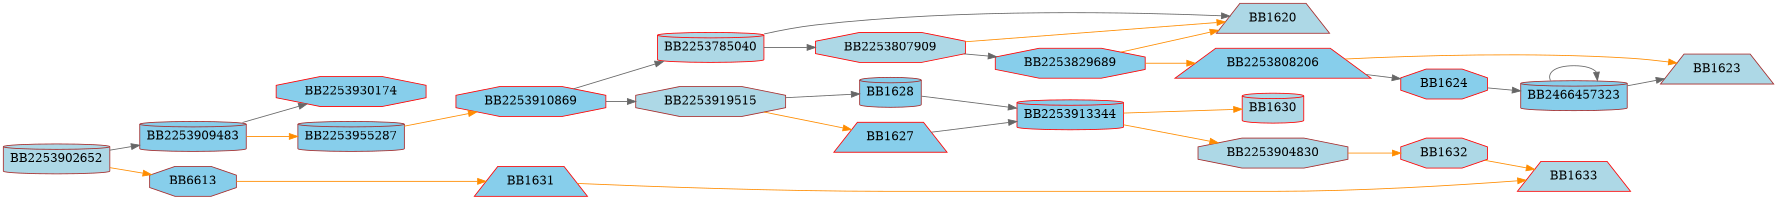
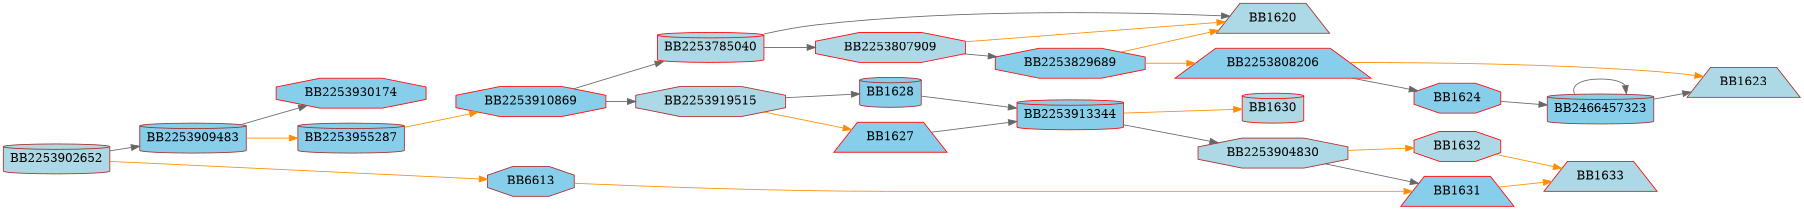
edge "BB2253913344" -> "BB2253904830": color darkorange -> gray40
edge "BB2253904830" -> "BB1631": added
